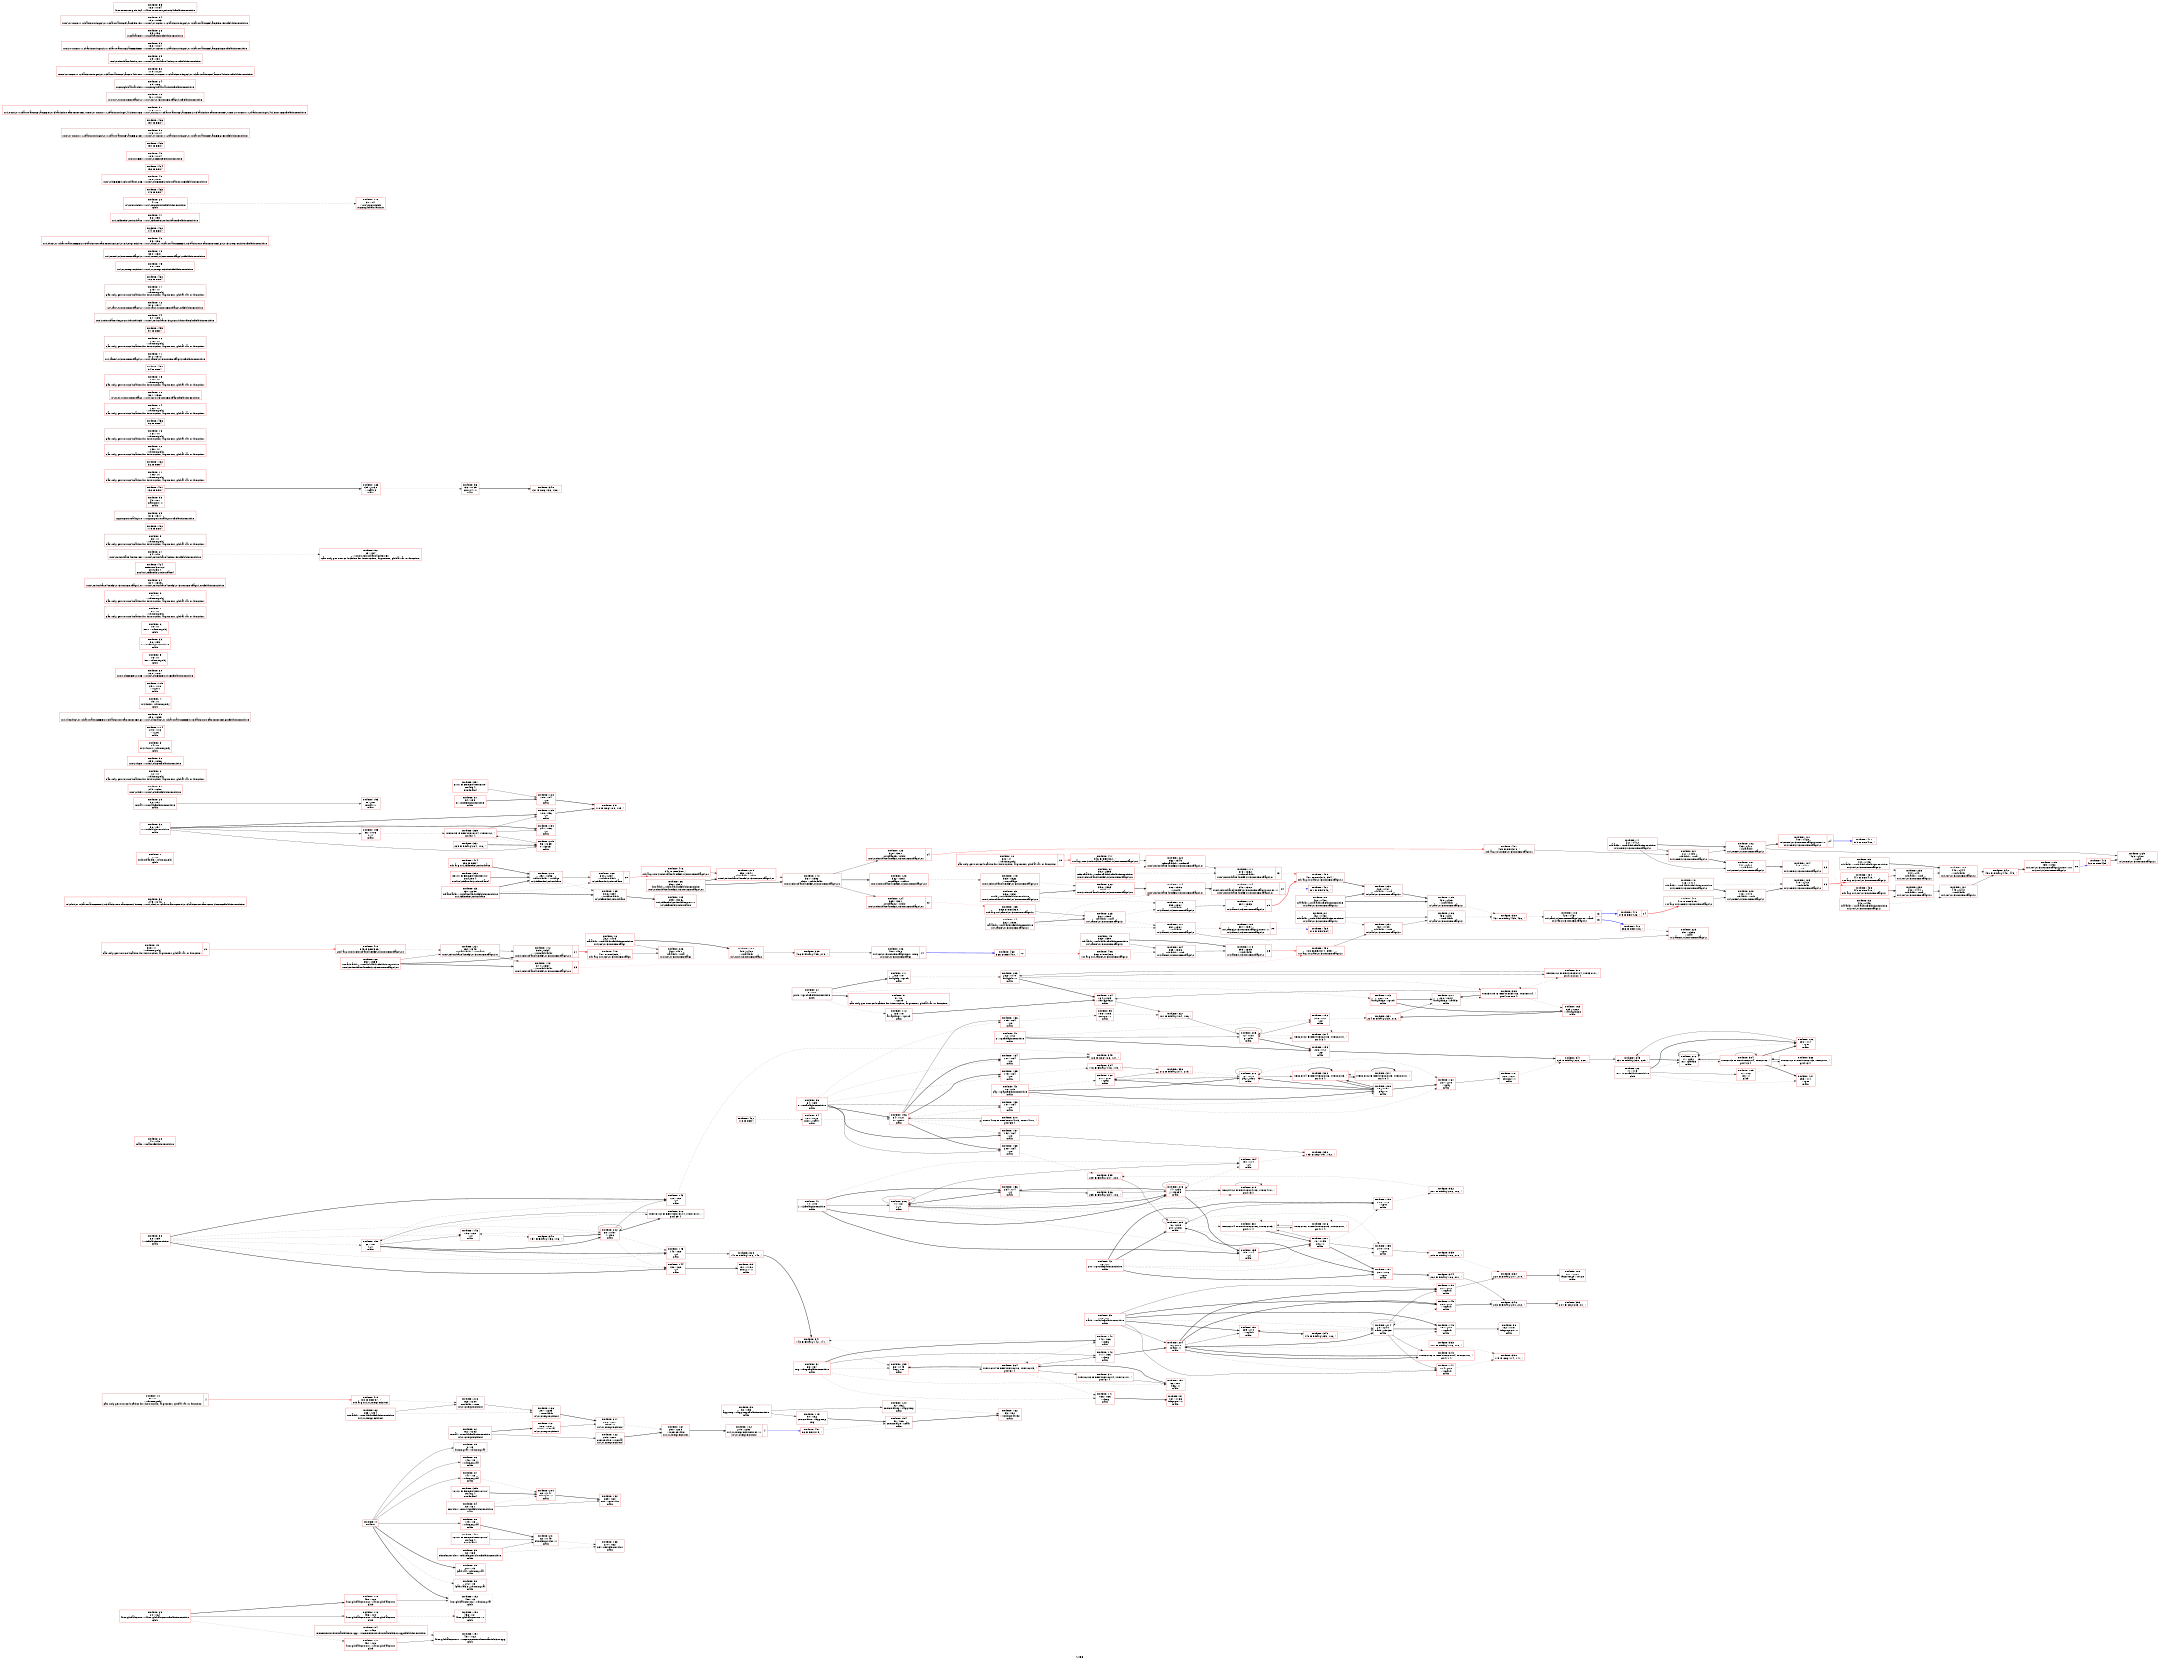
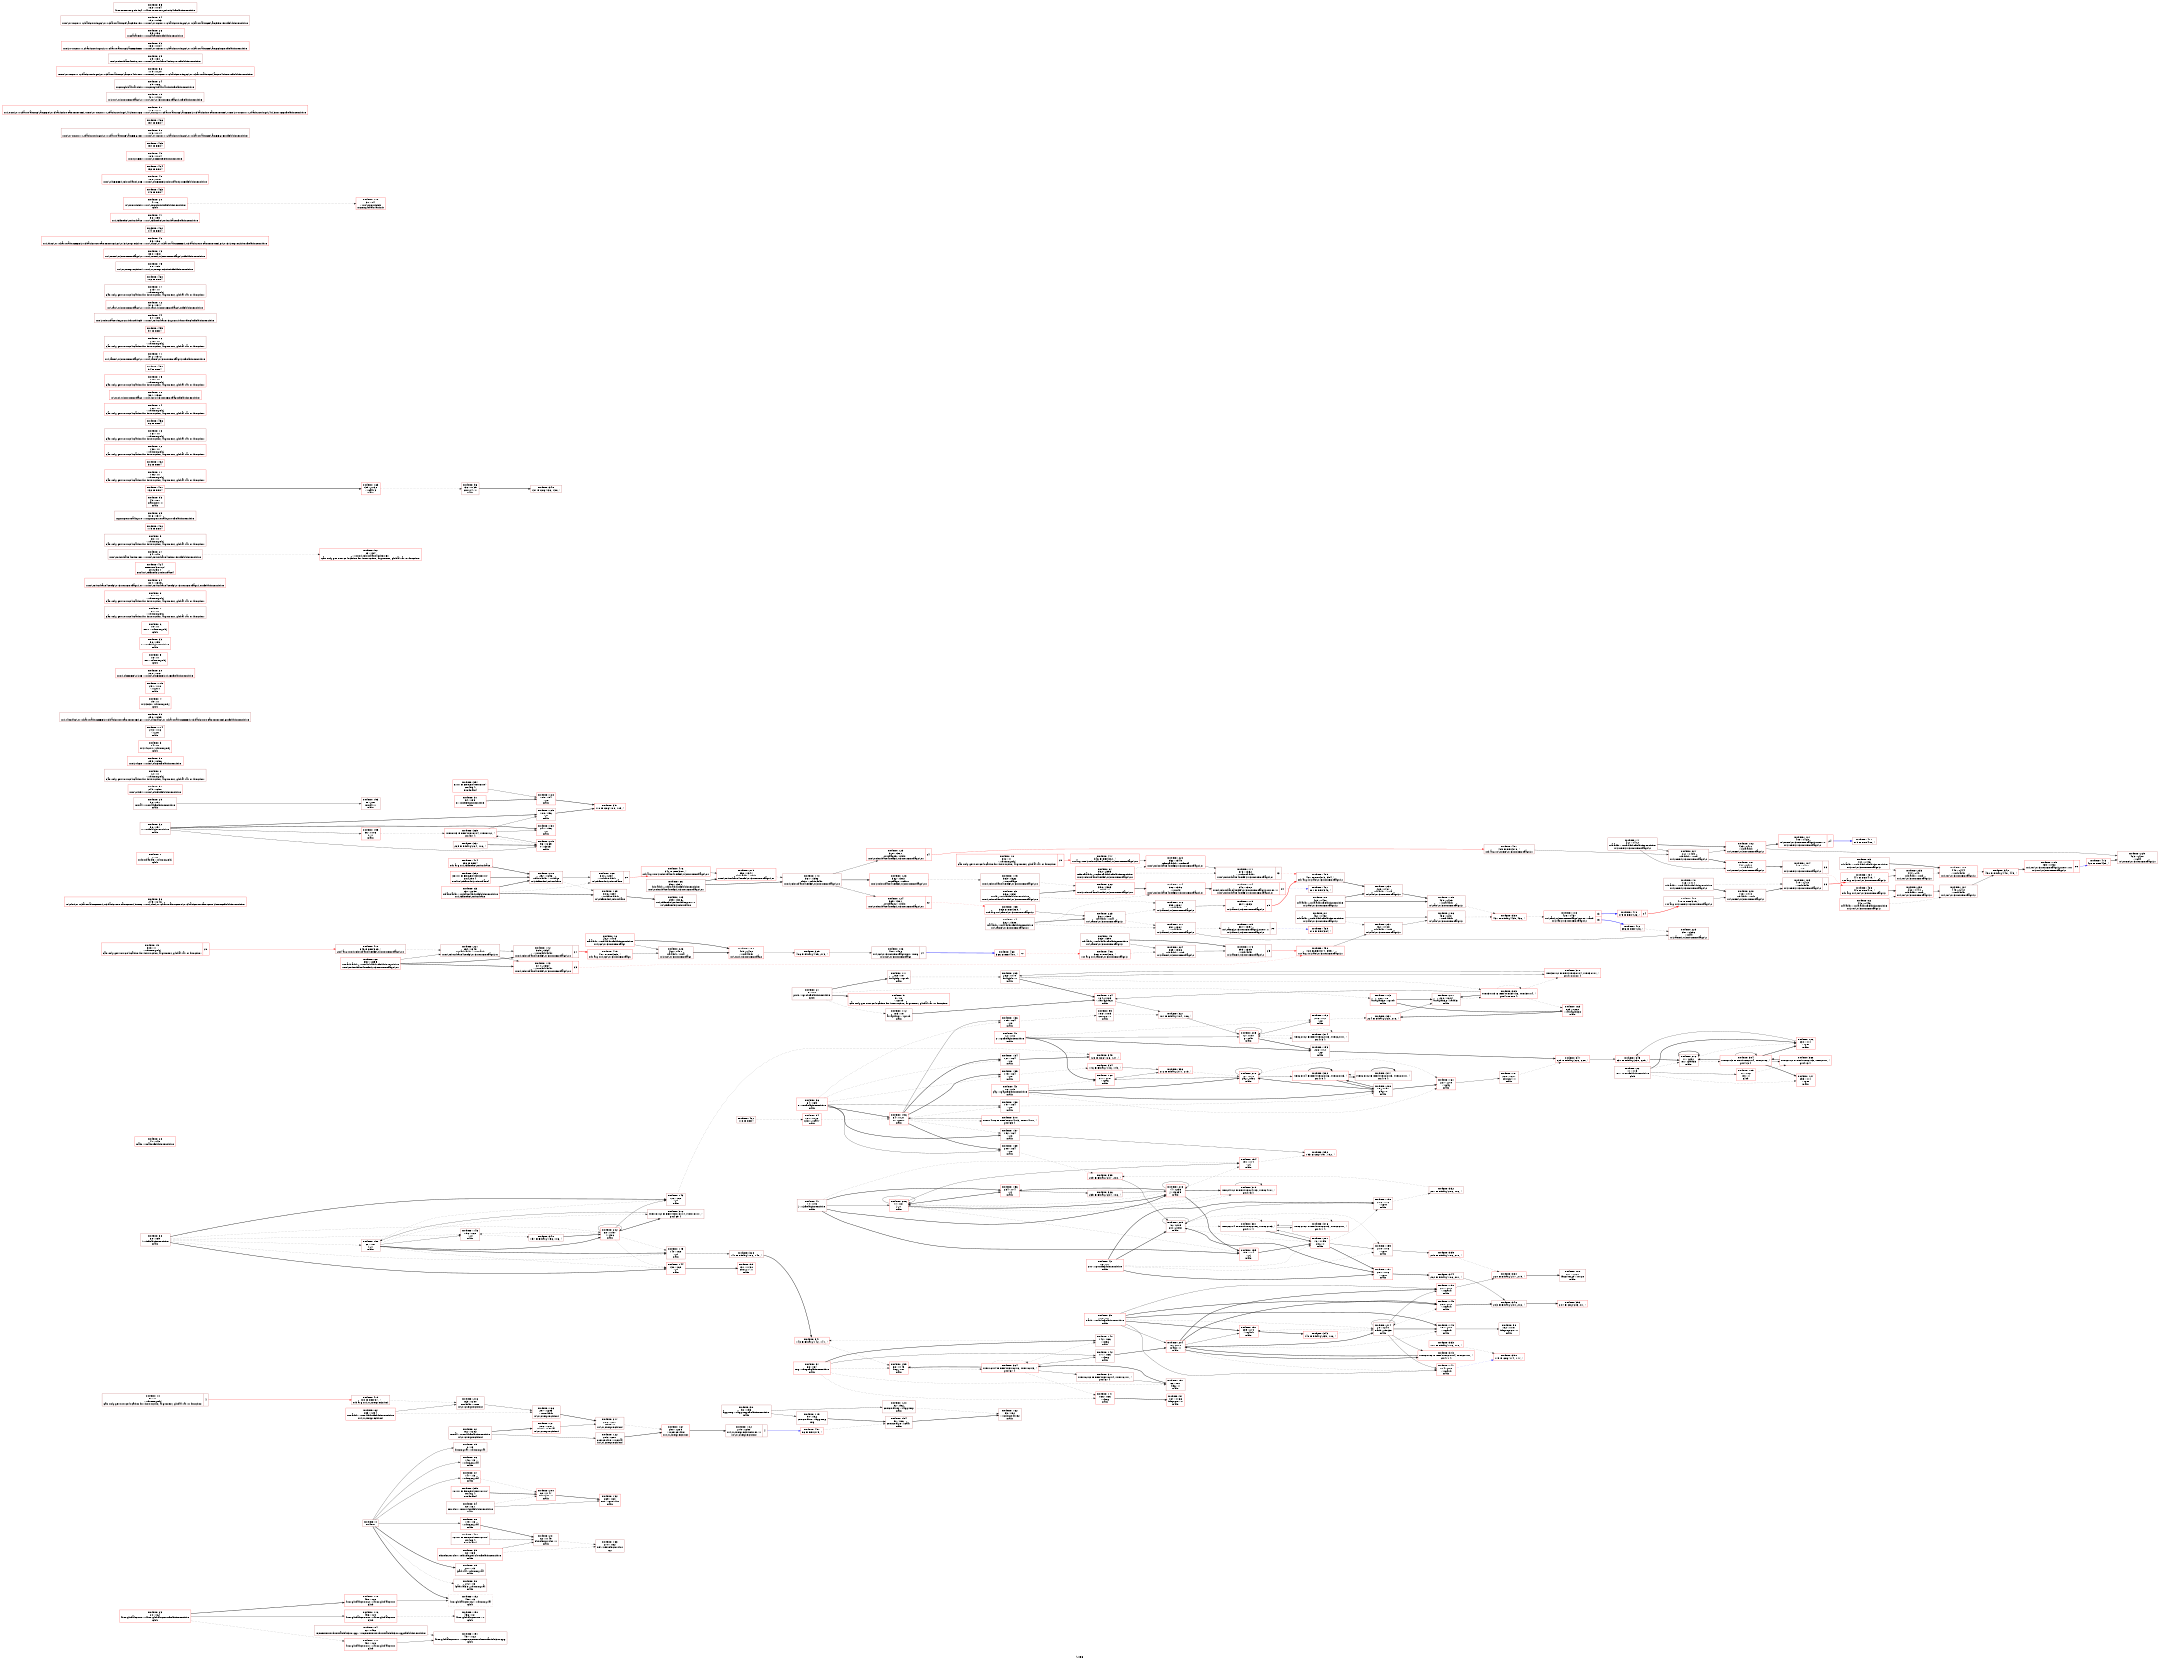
edge "NodeID: 226" -> "NodeID: 180": added
edge "NodeID: 208" -> "NodeID: 160": now "NodeID: 40" -> "NodeID: 160"
edge "NodeID: 147" -> "NodeID: 350": color black -> blue
node "NodeID: 133": text "main" -> "cpp"
